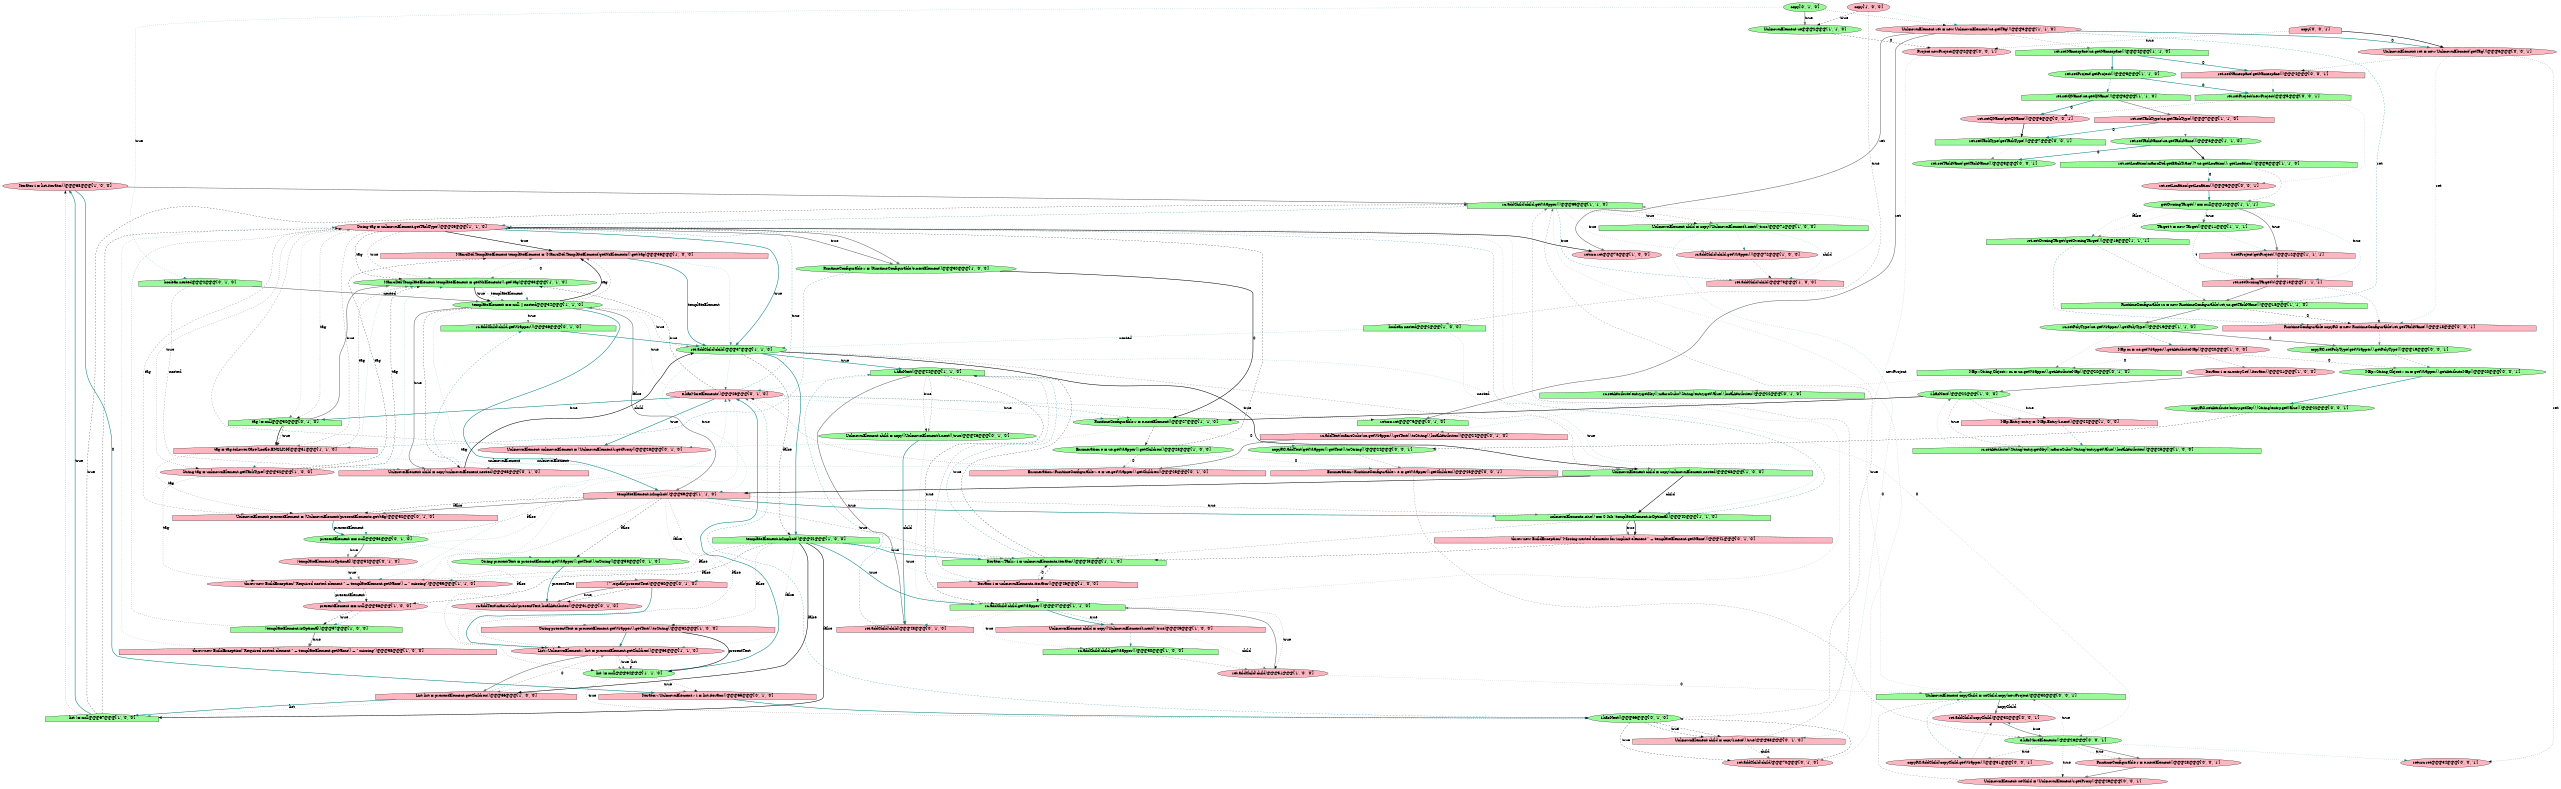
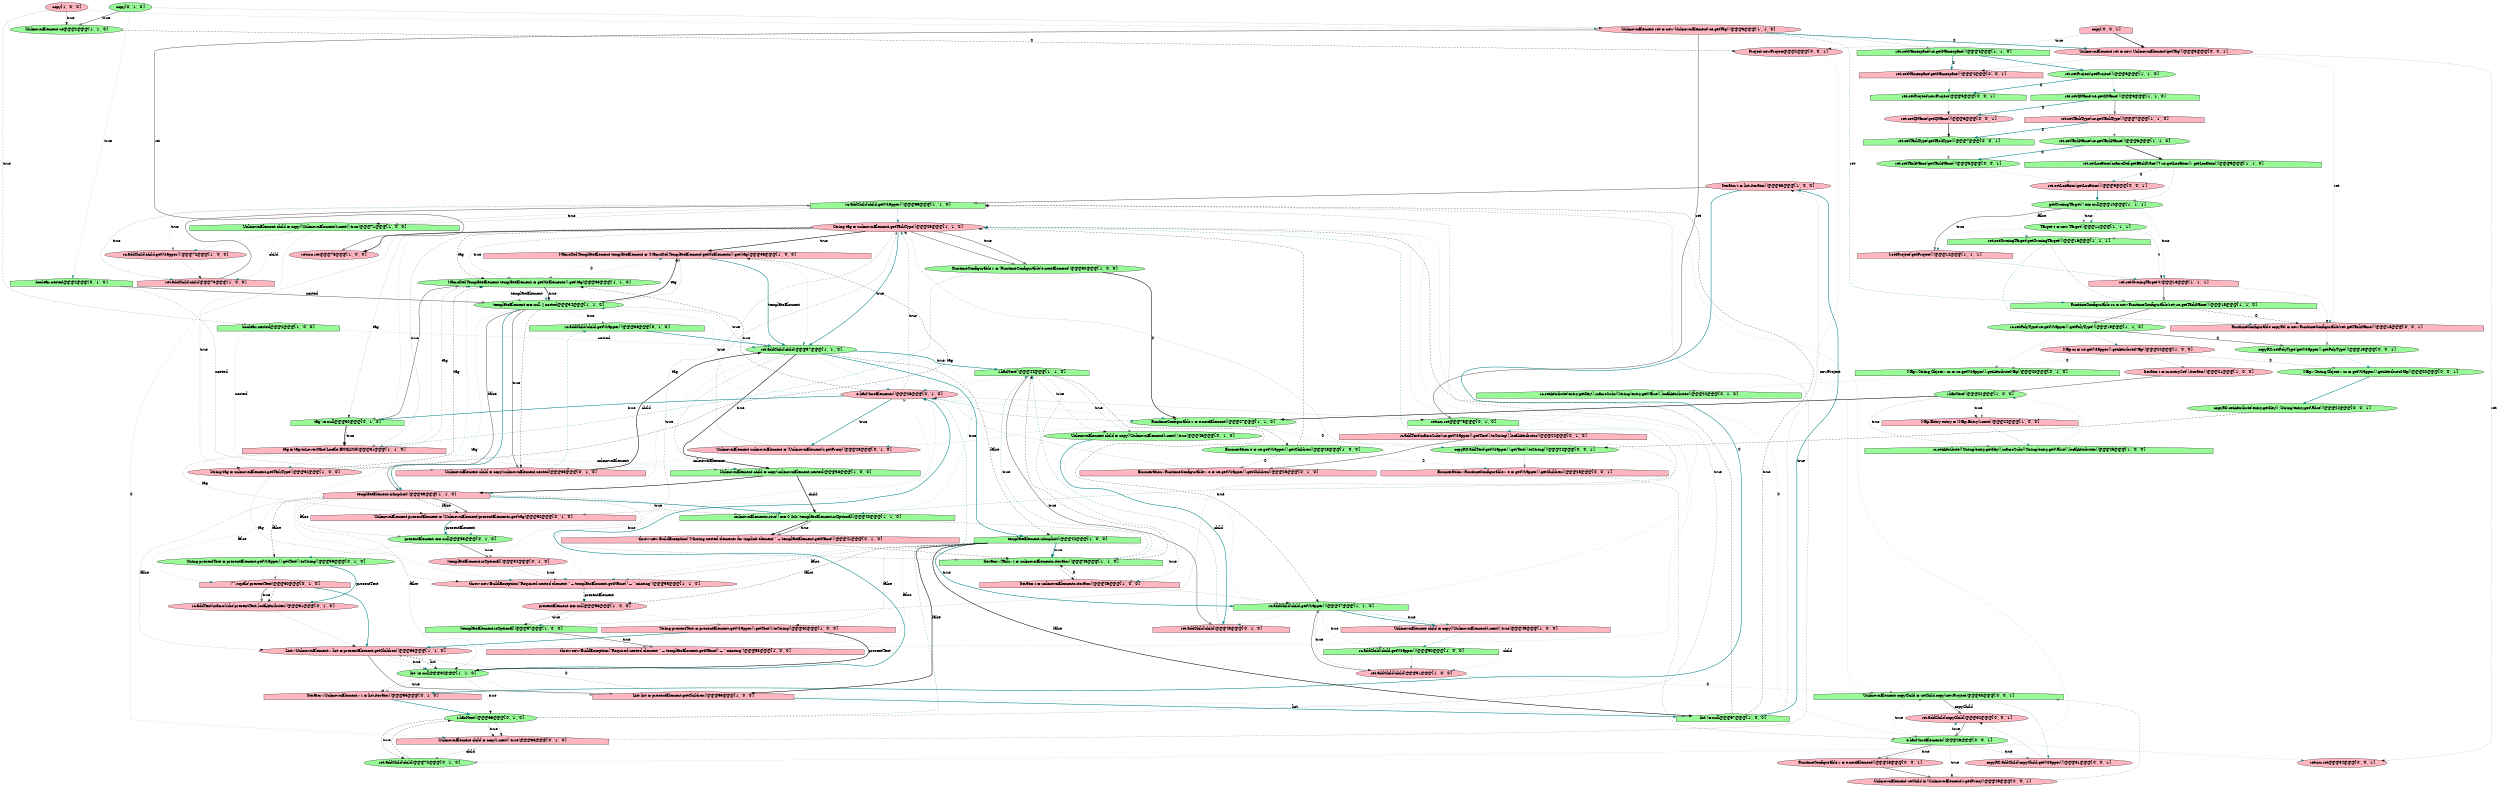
edge "ret.setProject(newProject)@@@5@@@['0', '0', '1']" -> "ret.setLocation(getLocation())@@@9@@@['0', '0', '1']": now "ret.setTaskName(getTaskName())@@@8@@@['0', '0', '1']" -> "ret.setLocation(getLocation())@@@9@@@['0', '0', '1']"
edge "ret.addChild(child)@@@73@@@['1', '0', '0']" -> "rc.addChild(child.getWrapper())@@@69@@@['1', '1', '0']": style dotted -> bold
node "ret.addChild(child)@@@70@@@['0', '1', '0']": fillcolor lightpink -> palegreen
